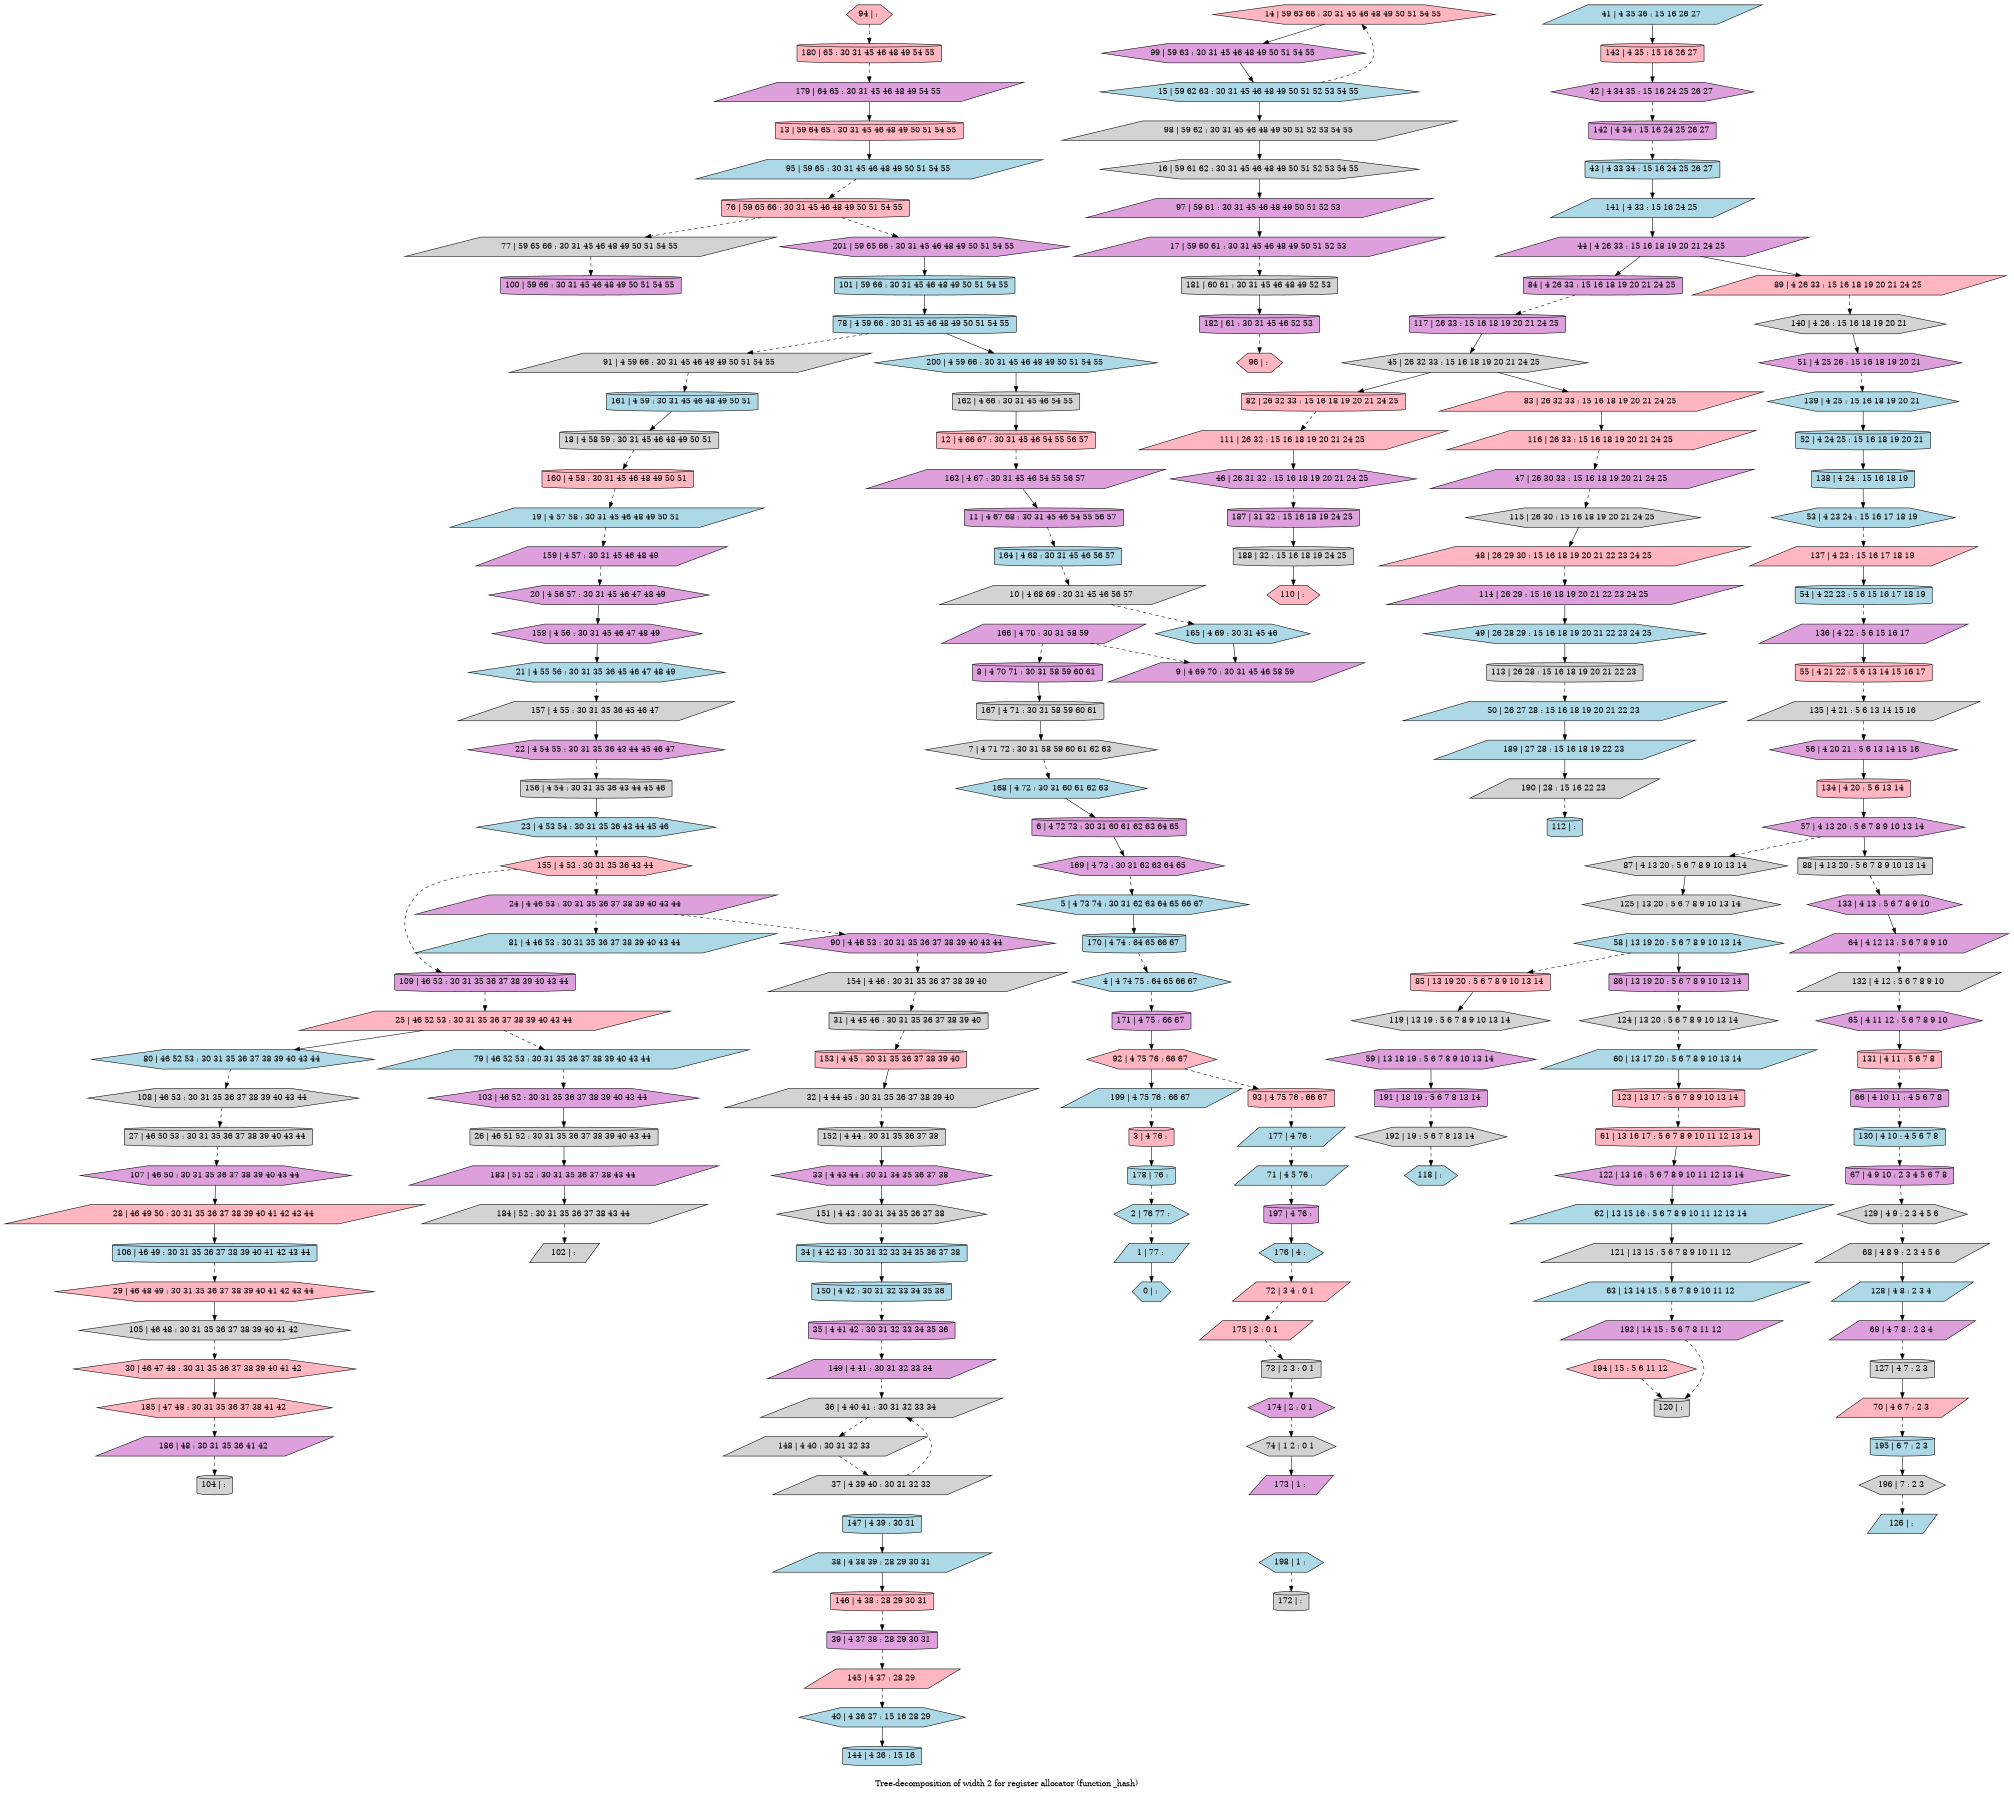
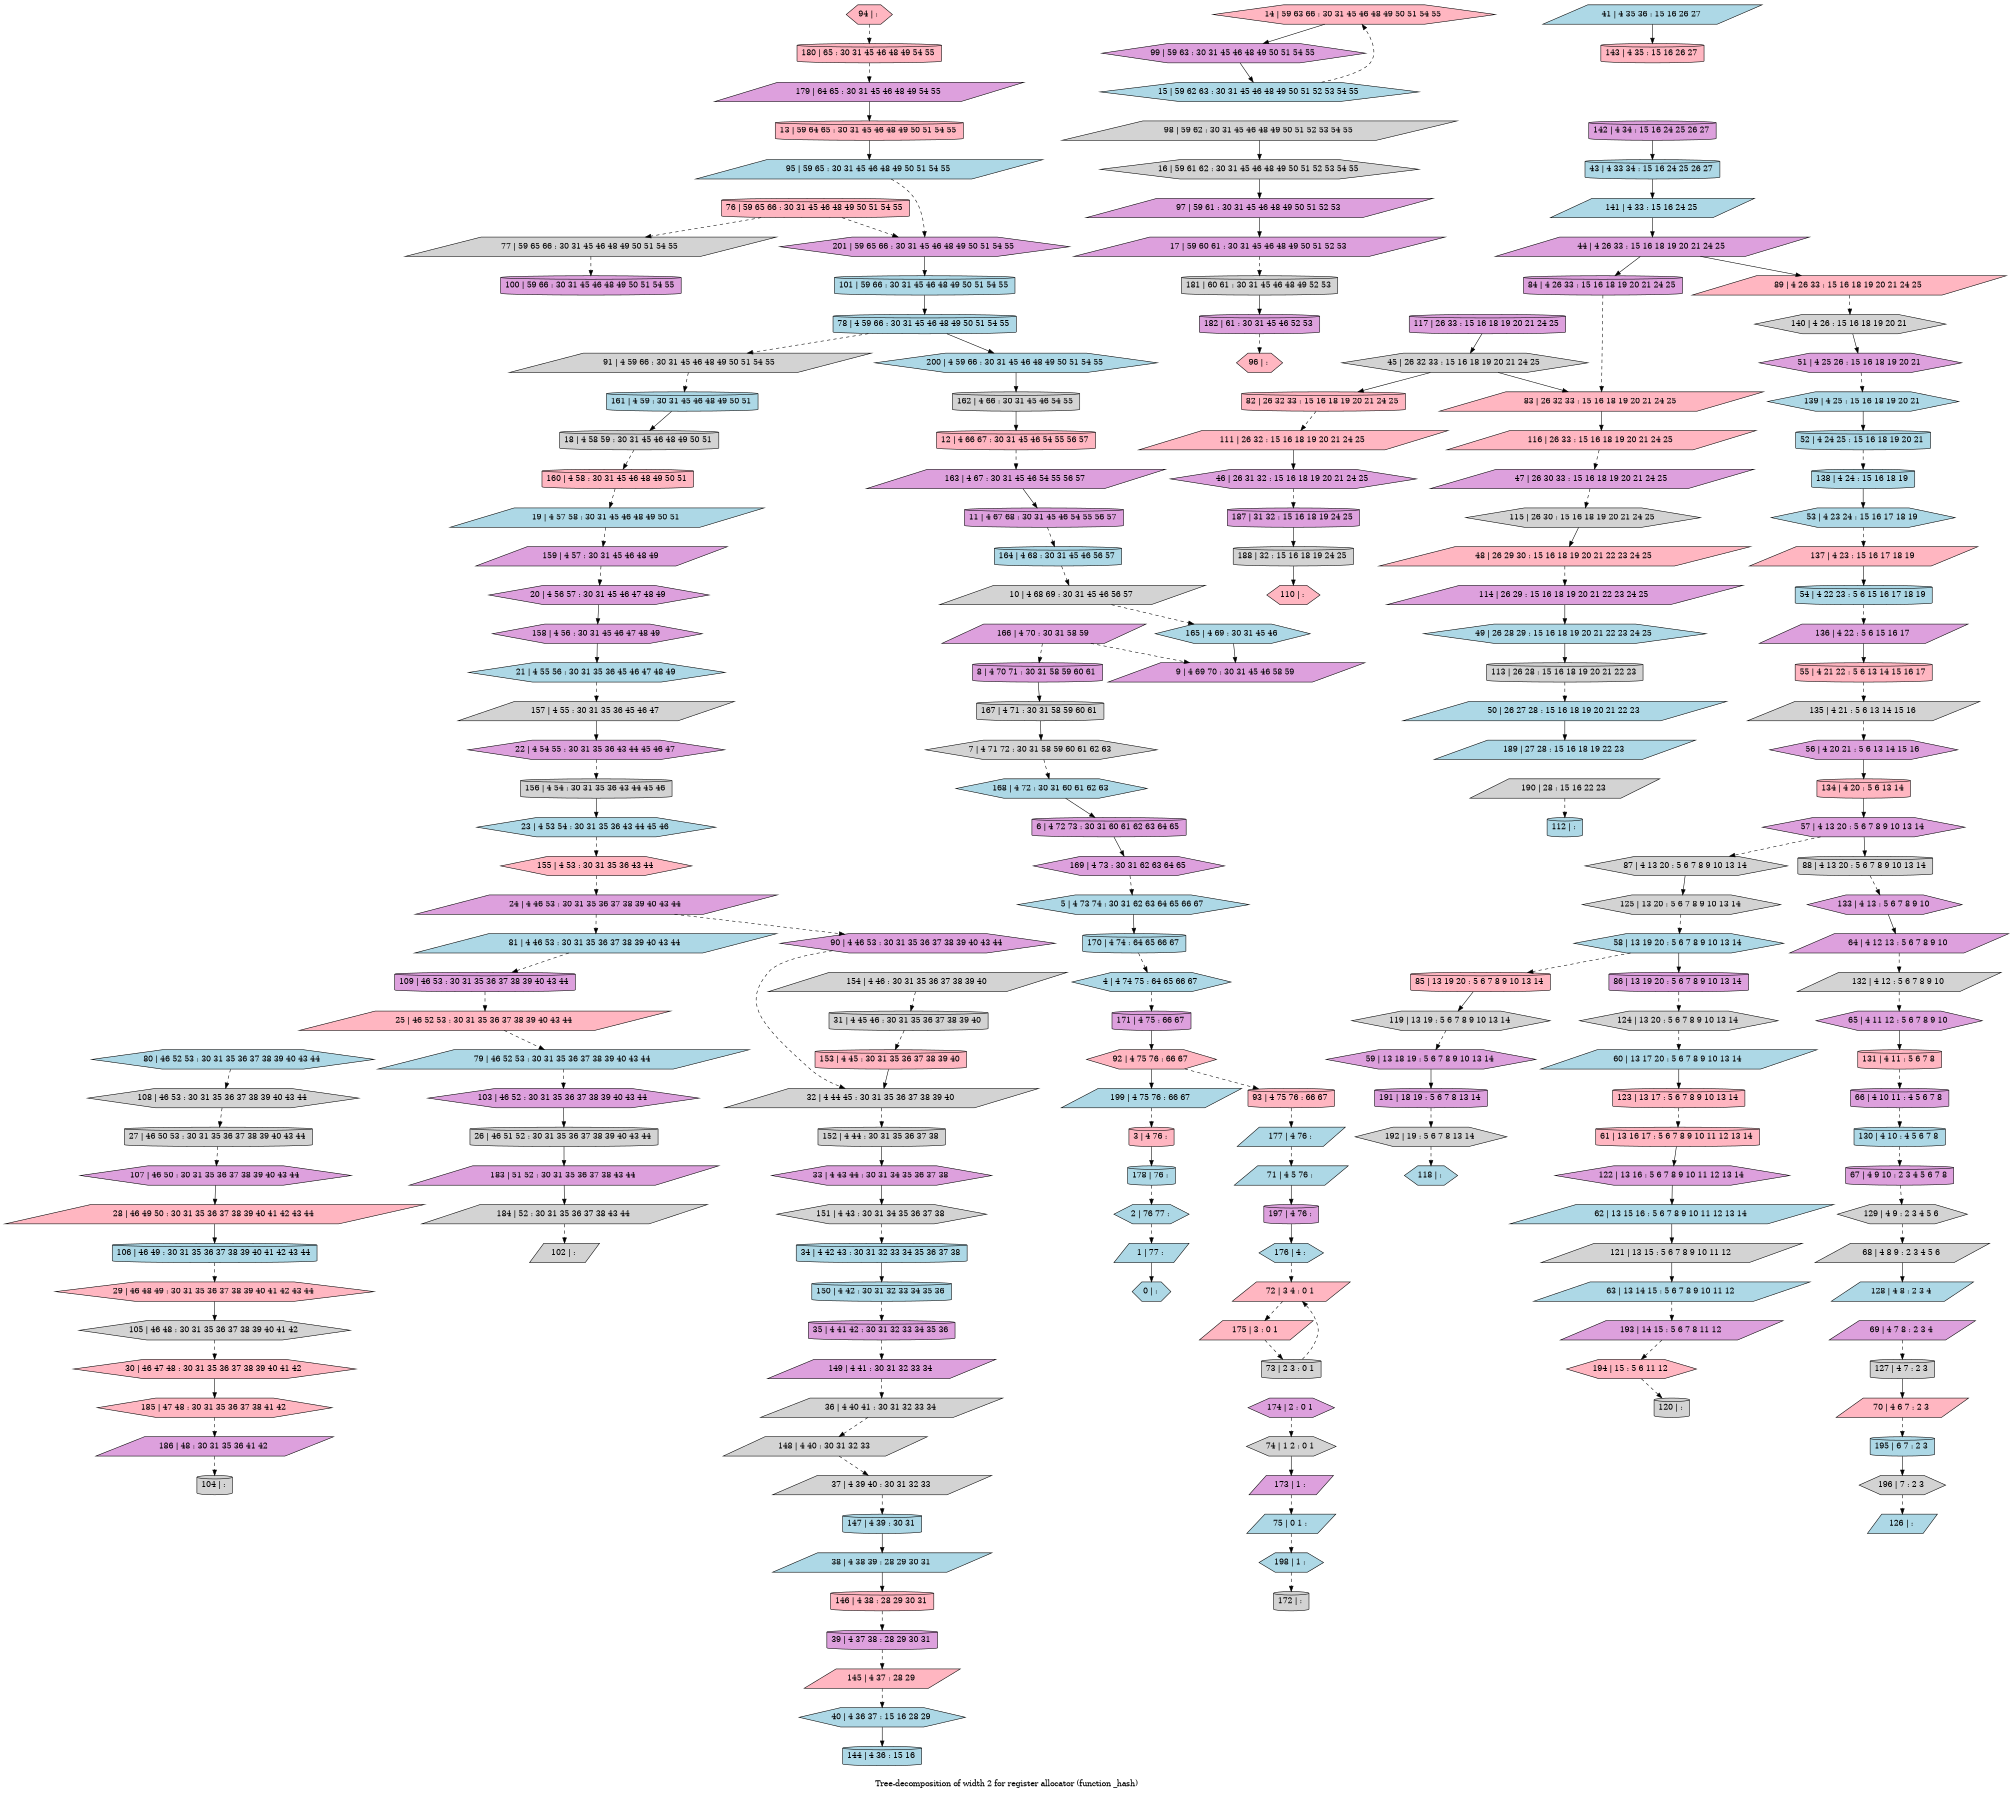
node "42 | 4 34 35 : 15 16 24 25 26 27": removed
edge "15 | 59 62 63 : 30 31 45 46 48 49 50 51 52 53 54 55" -> "98 | 59 62 : 30 31 45 46 48 49 50 51 52 53 54 55": removed
edge "142 | 4 34 : 15 16 24 25 26 27" -> "43 | 4 33 34 : 15 16 24 25 26 27": style dashed -> solid
edge "95 | 59 65 : 30 31 45 46 48 49 50 51 54 55" -> "76 | 59 65 66 : 30 31 45 46 48 49 50 51 54 55": now "95 | 59 65 : 30 31 45 46 48 49 50 51 54 55" -> "201 | 59 65 66 : 30 31 45 46 48 49 50 51 54 55"
edge "84 | 4 26 33 : 15 16 18 19 20 21 24 25" -> "117 | 26 33 : 15 16 18 19 20 21 24 25": now "84 | 4 26 33 : 15 16 18 19 20 21 24 25" -> "83 | 26 32 33 : 15 16 18 19 20 21 24 25"
edge "52 | 4 24 25 : 15 16 18 19 20 21" -> "138 | 4 24 : 15 16 18 19": style solid -> dashed
edge "189 | 27 28 : 15 16 18 19 22 23" -> "190 | 28 : 15 16 22 23": removed
edge "155 | 4 53 : 30 31 35 36 43 44" -> "109 | 46 53 : 30 31 35 36 37 38 39 40 43 44": now "81 | 4 46 53 : 30 31 35 36 37 38 39 40 43 44" -> "109 | 46 53 : 30 31 35 36 37 38 39 40 43 44"
edge "125 | 13 20 : 5 6 7 8 9 10 13 14" -> "58 | 13 19 20 : 5 6 7 8 9 10 13 14": added
edge "90 | 4 46 53 : 30 31 35 36 37 38 39 40 43 44" -> "154 | 4 46 : 30 31 35 36 37 38 39 40": now "90 | 4 46 53 : 30 31 35 36 37 38 39 40 43 44" -> "32 | 4 44 45 : 30 31 35 36 37 38 39 40"
edge "119 | 13 19 : 5 6 7 8 9 10 13 14" -> "59 | 13 18 19 : 5 6 7 8 9 10 13 14": added
edge "25 | 46 52 53 : 30 31 35 36 37 38 39 40 43 44" -> "80 | 46 52 53 : 30 31 35 36 37 38 39 40 43 44": removed
edge "71 | 4 5 76 :" -> "197 | 4 76 :": style dashed -> solid
edge "128 | 4 8 : 2 3 4" -> "69 | 4 7 8 : 2 3 4": removed
edge "193 | 14 15 : 5 6 7 8 11 12" -> "120 | :": now "193 | 14 15 : 5 6 7 8 11 12" -> "194 | 15 : 5 6 11 12"
edge "73 | 2 3 : 0 1" -> "174 | 2 : 0 1": now "73 | 2 3 : 0 1" -> "72 | 3 4 : 0 1"
edge "37 | 4 39 40 : 30 31 32 33" -> "36 | 4 40 41 : 30 31 32 33 34": now "37 | 4 39 40 : 30 31 32 33" -> "147 | 4 39 : 30 31"
node "75 | 0 1 :": added
